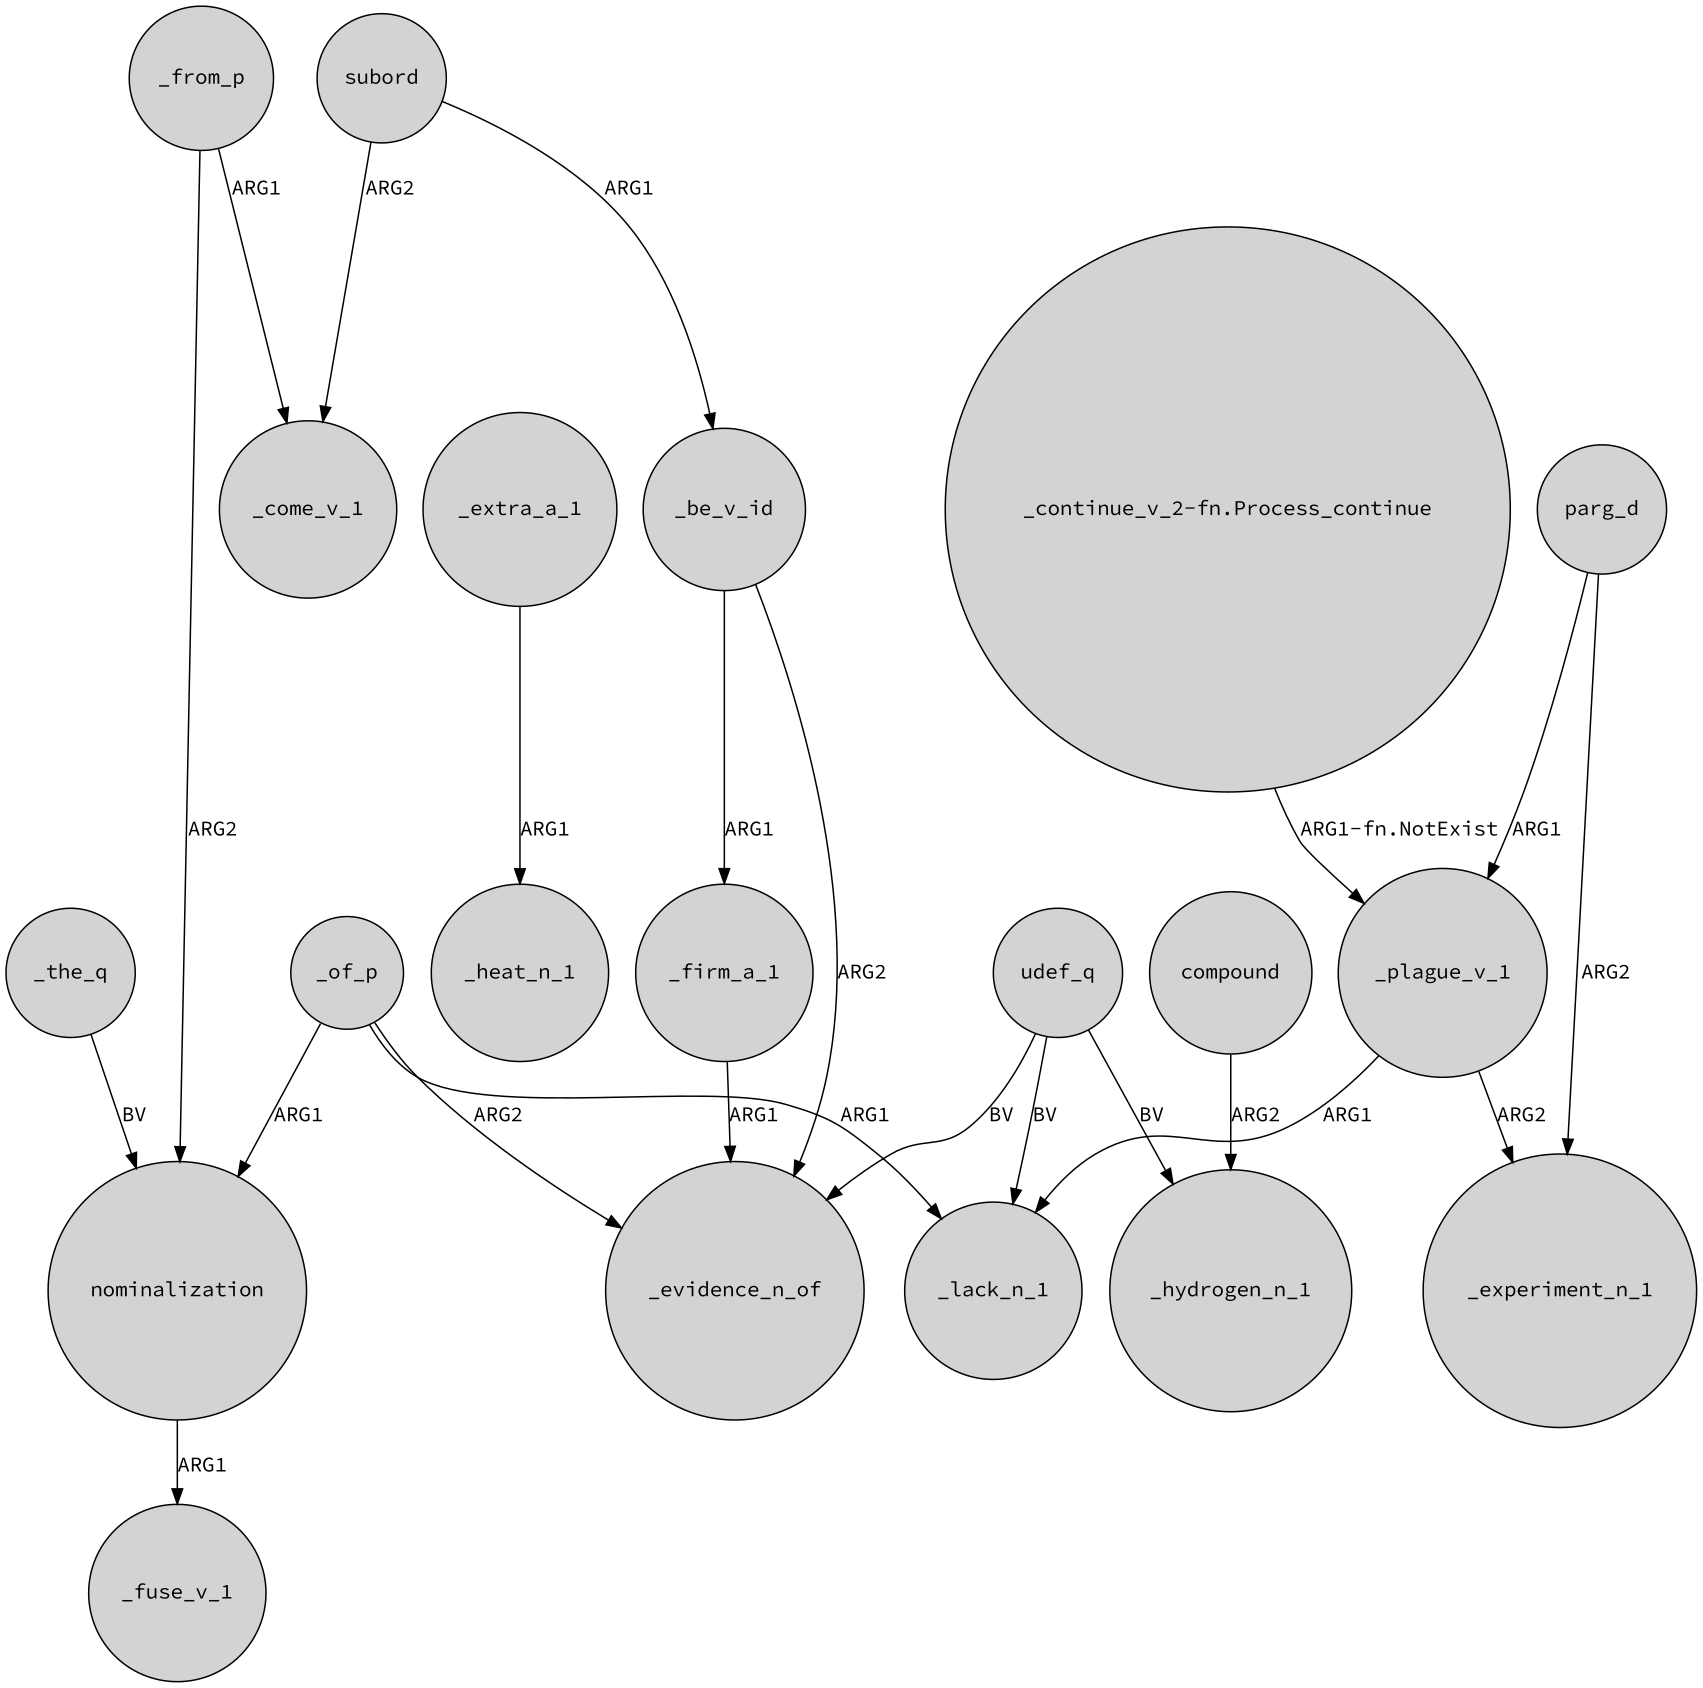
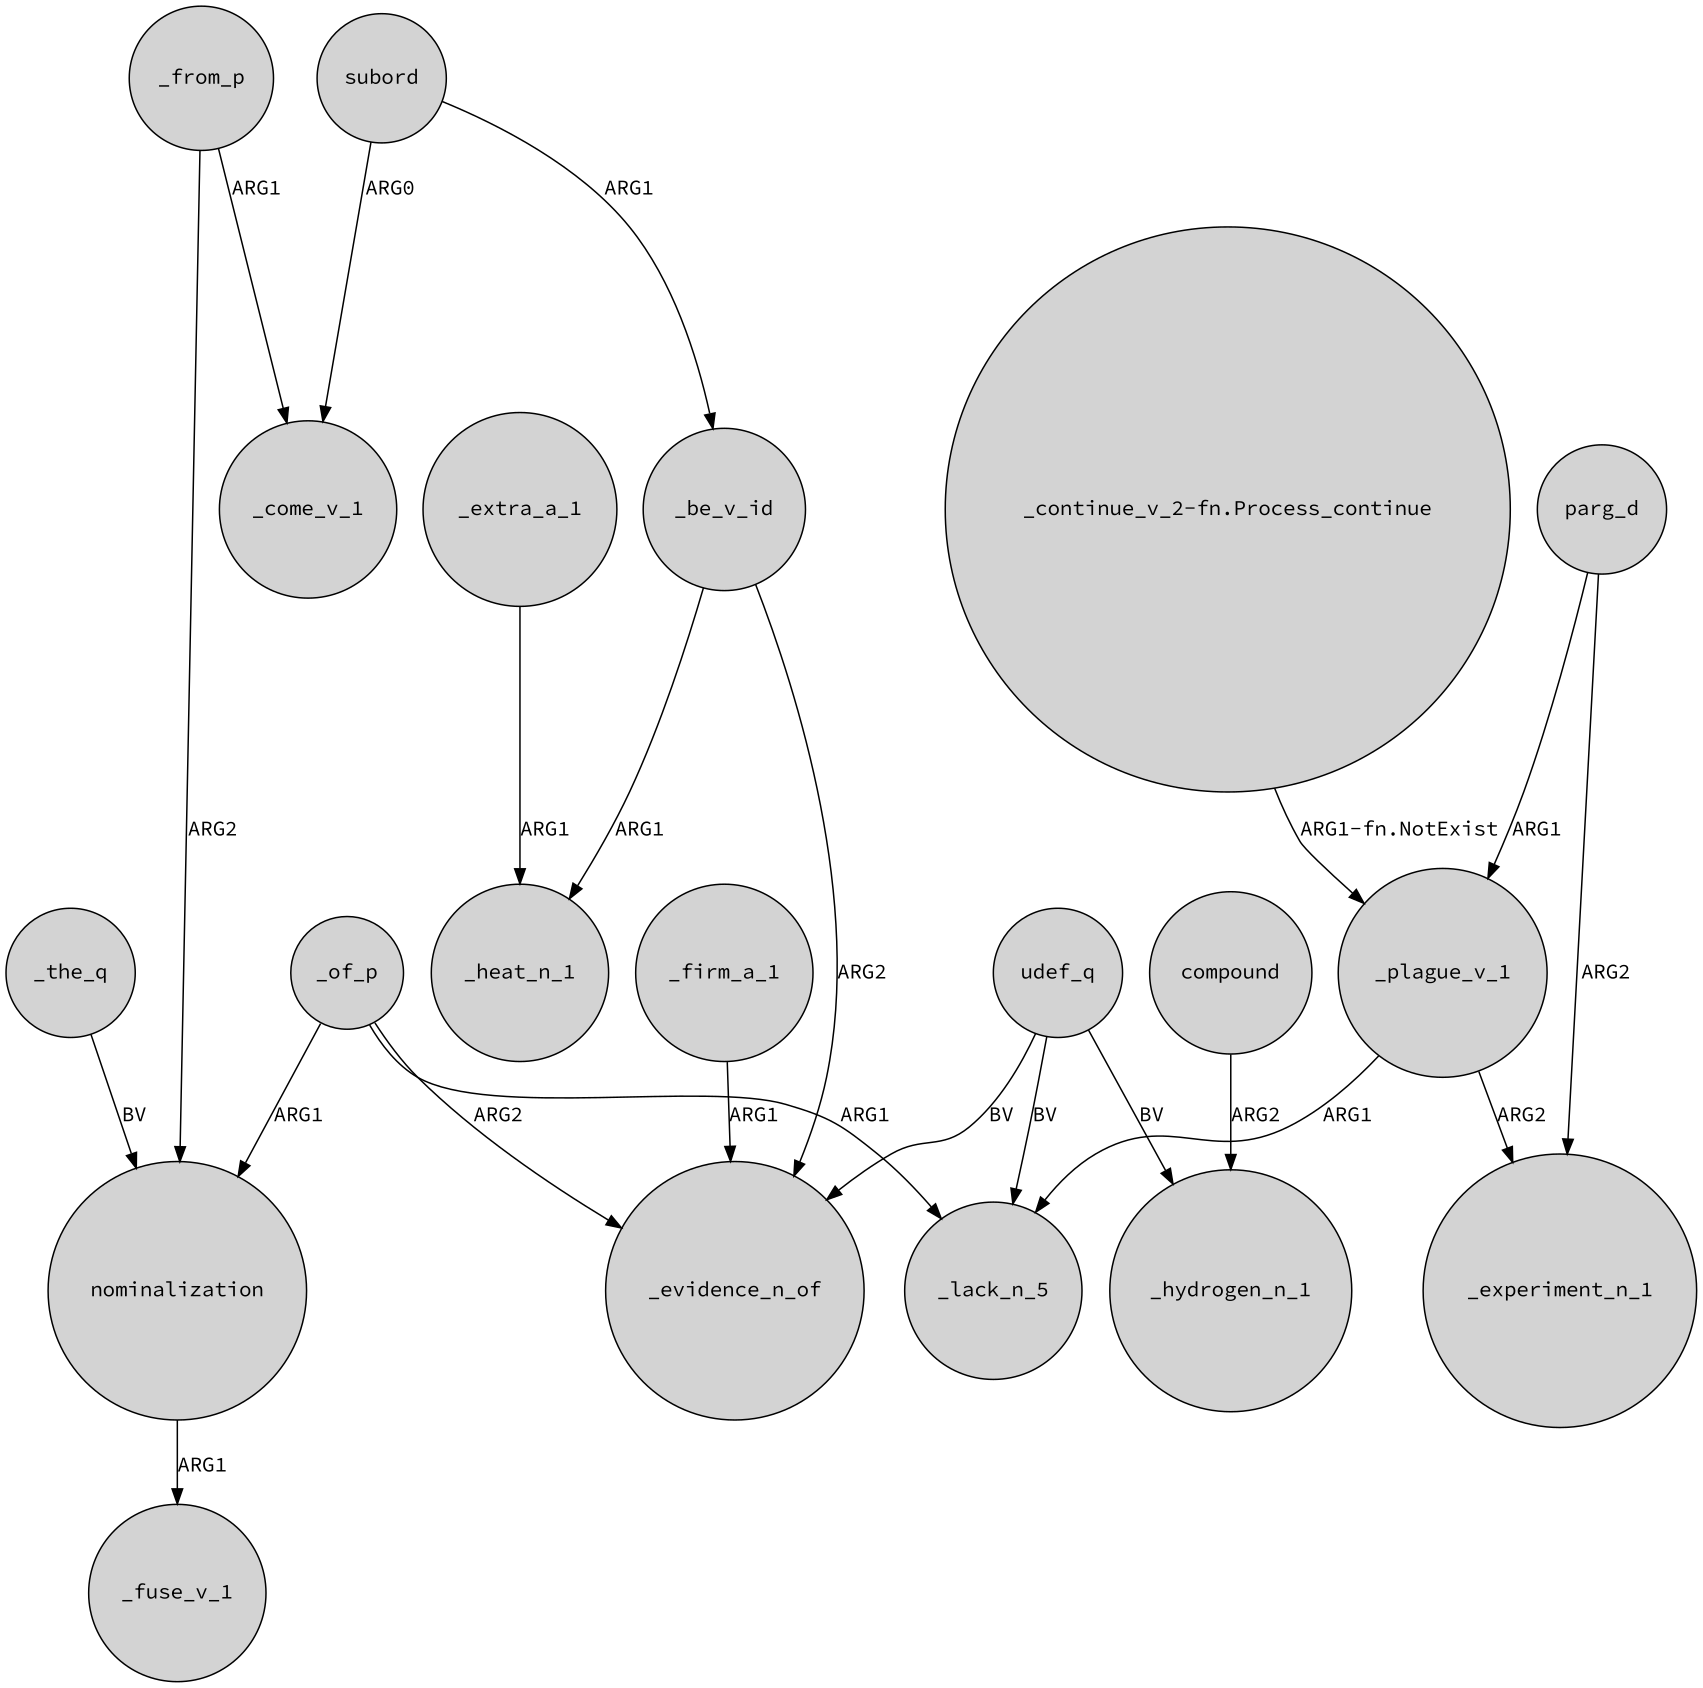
edge "subord" -> "_come_v_1": label "ARG2" -> "ARG0"
edge "_be_v_id" -> "_firm_a_1": now "_be_v_id" -> "_heat_n_1"
node "_lack_n_1": label "_lack_n_1" -> "_lack_n_5"
